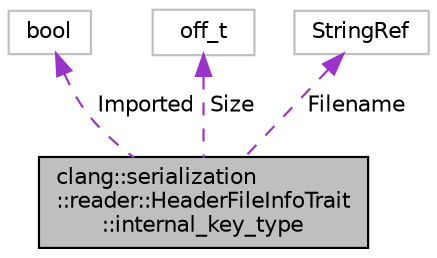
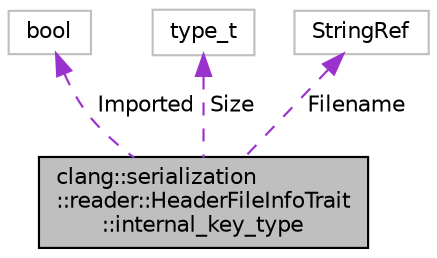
node "off_t": label "off_t" -> "type_t"
